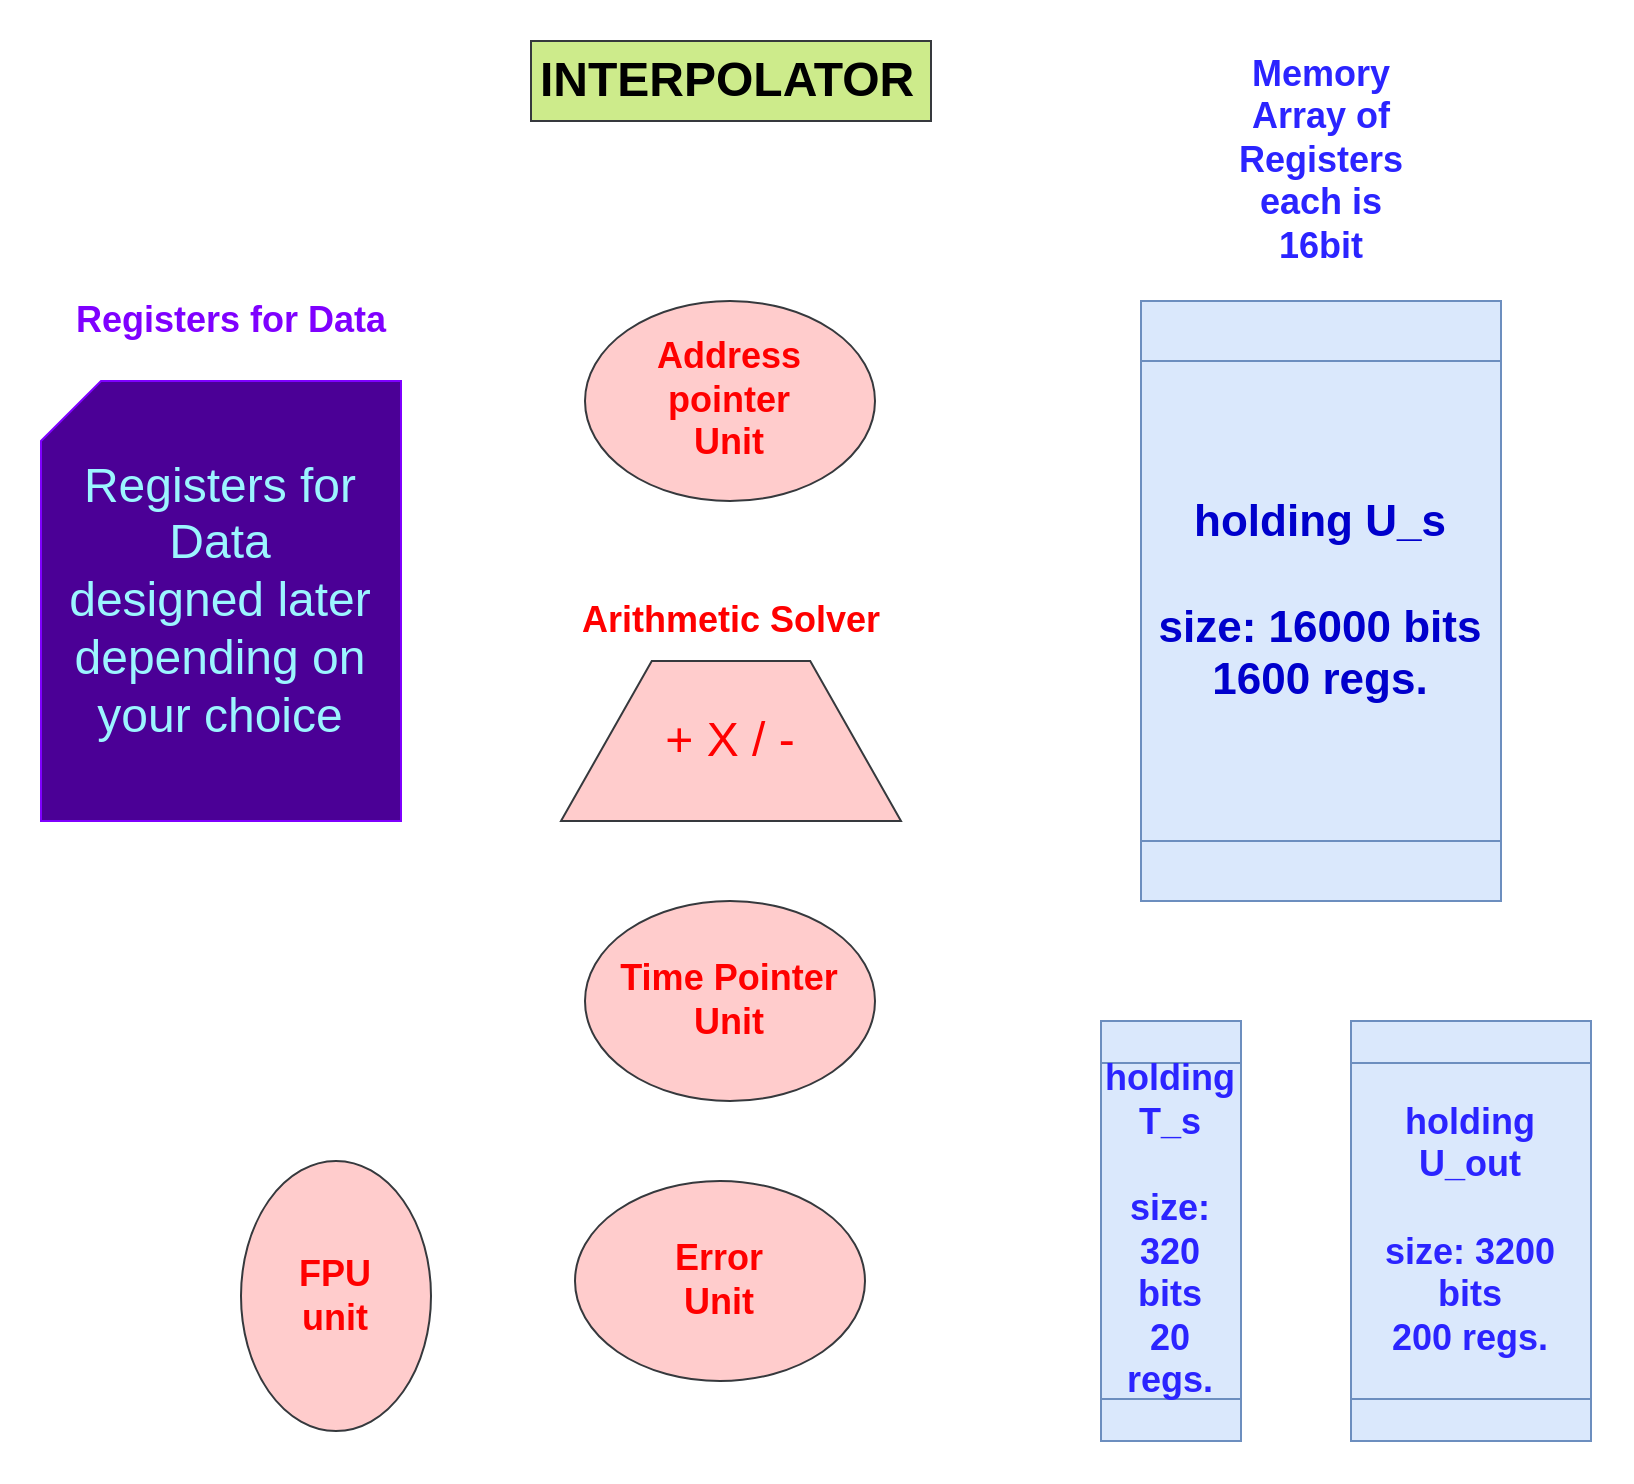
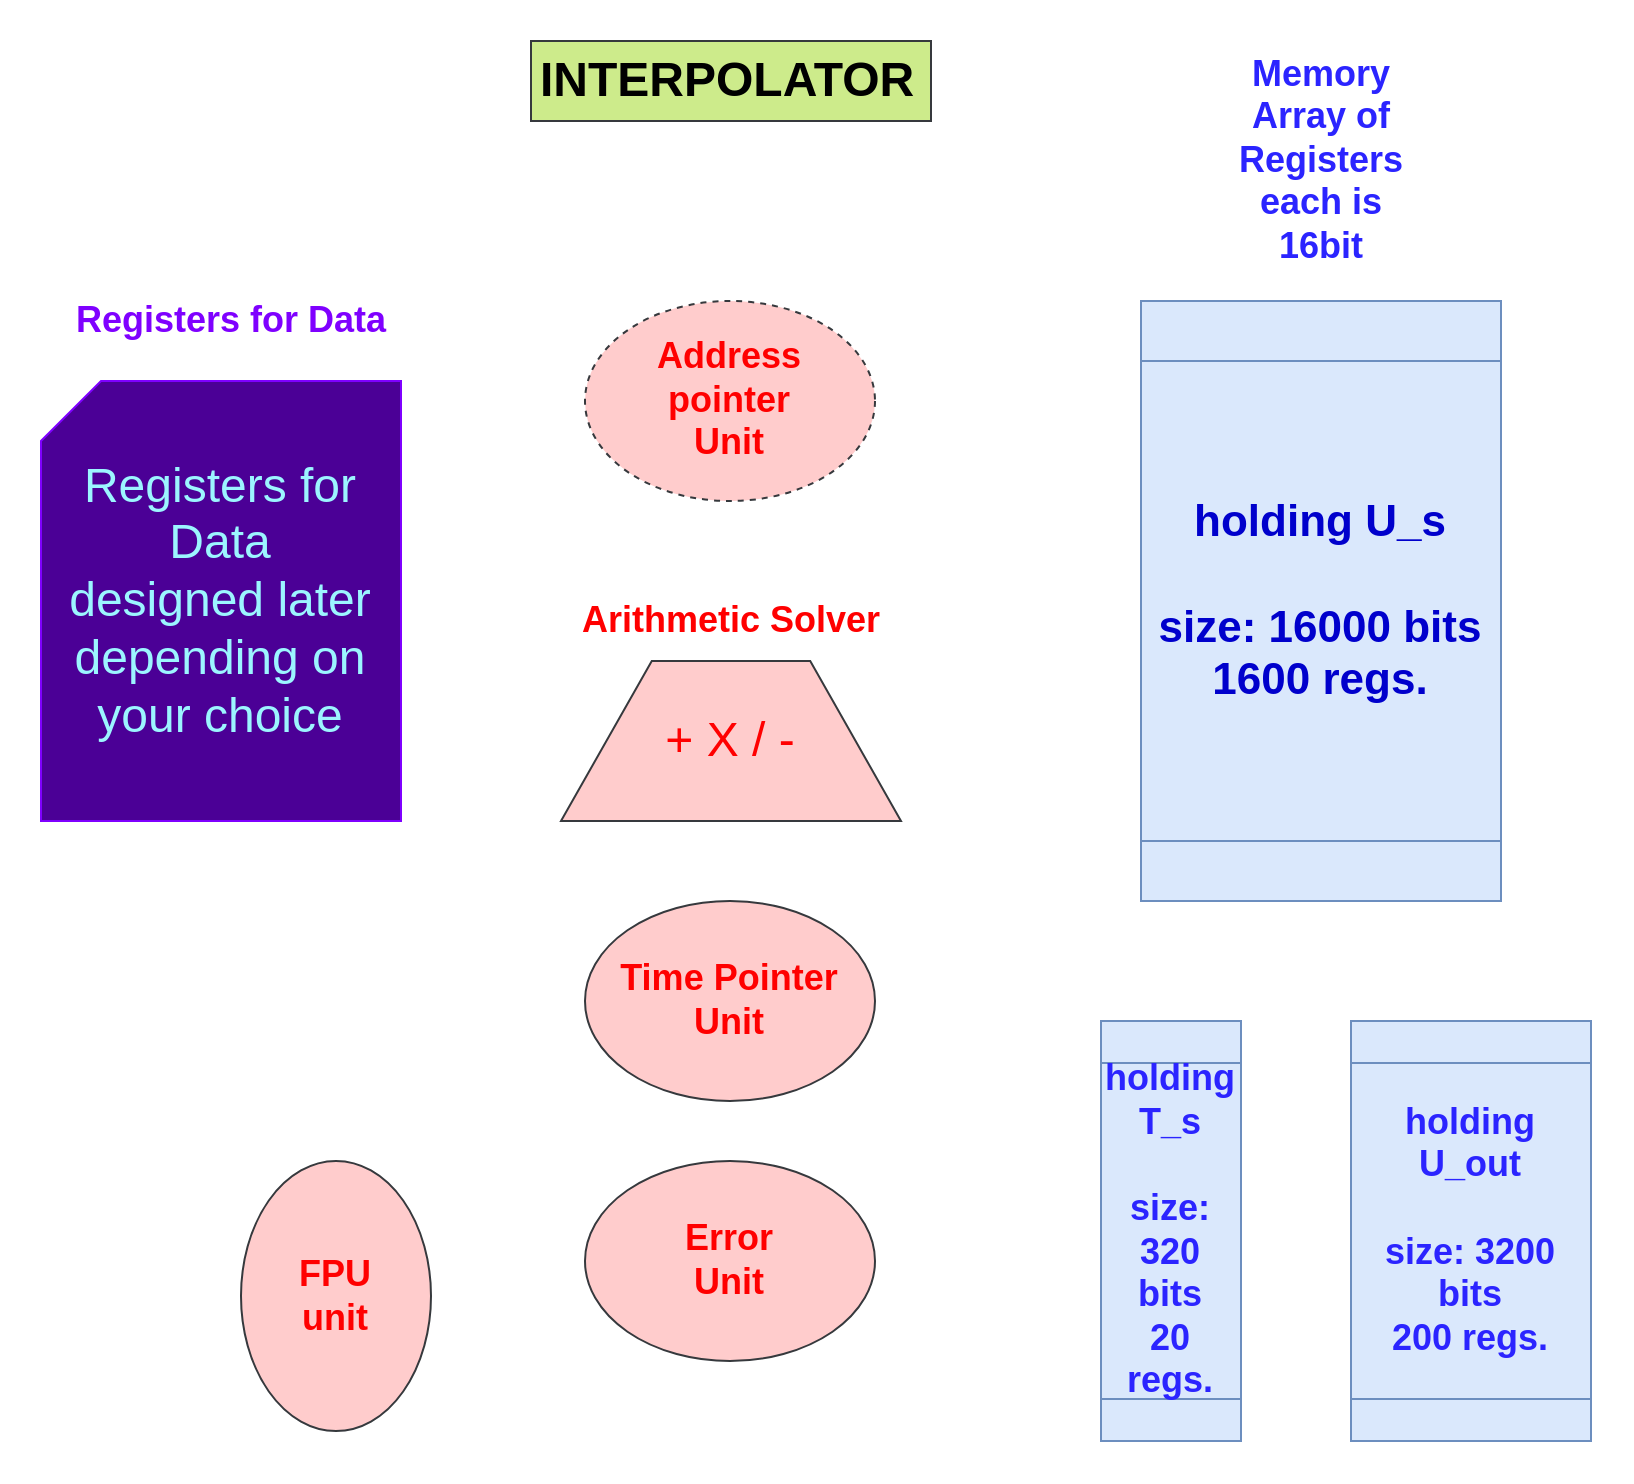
node "Address pointer Unit": style solid -> dashed
node "Error Unit": moved (720, 1281) -> (730, 1261)
